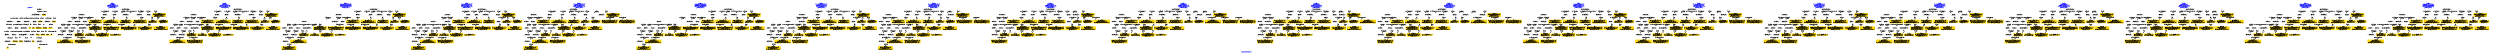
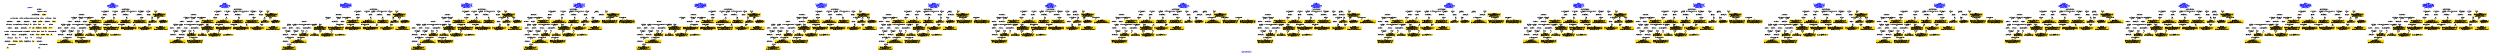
node "birth": fillcolor gold -> lightgray
